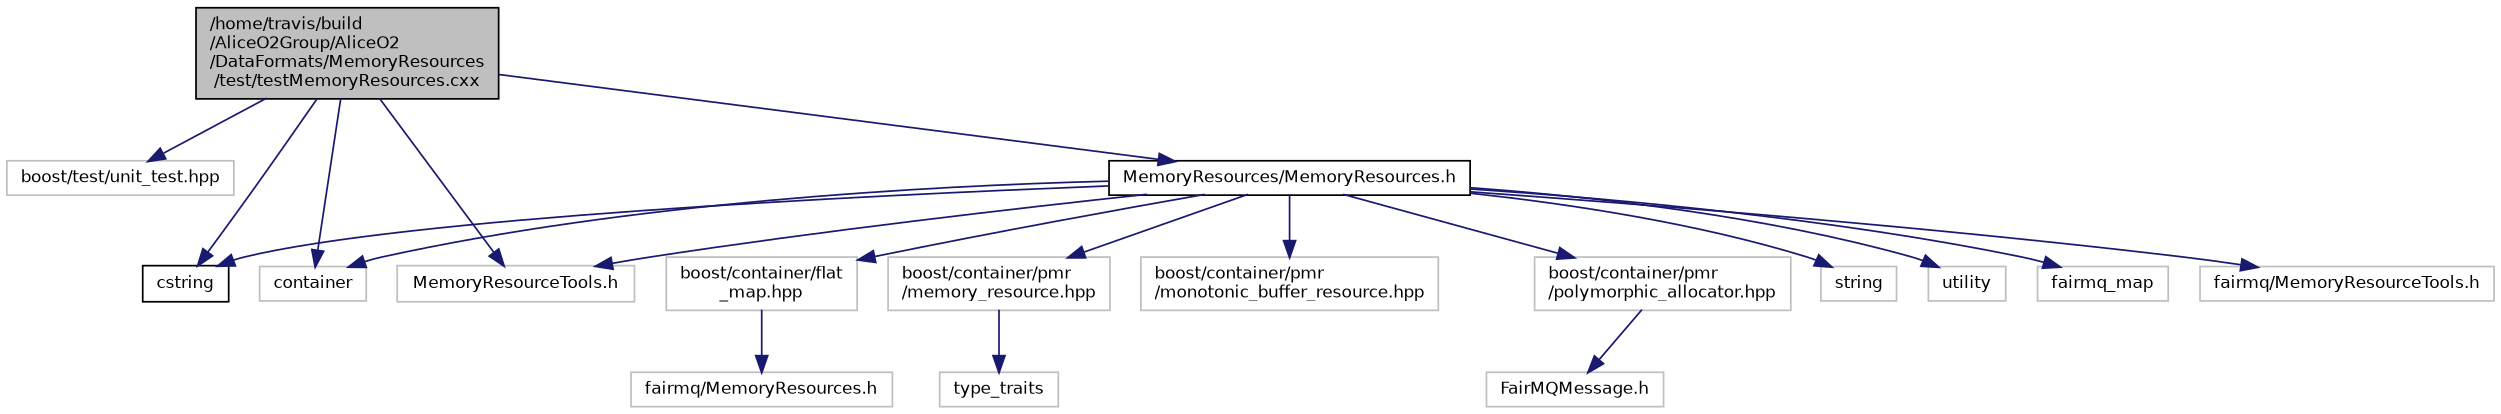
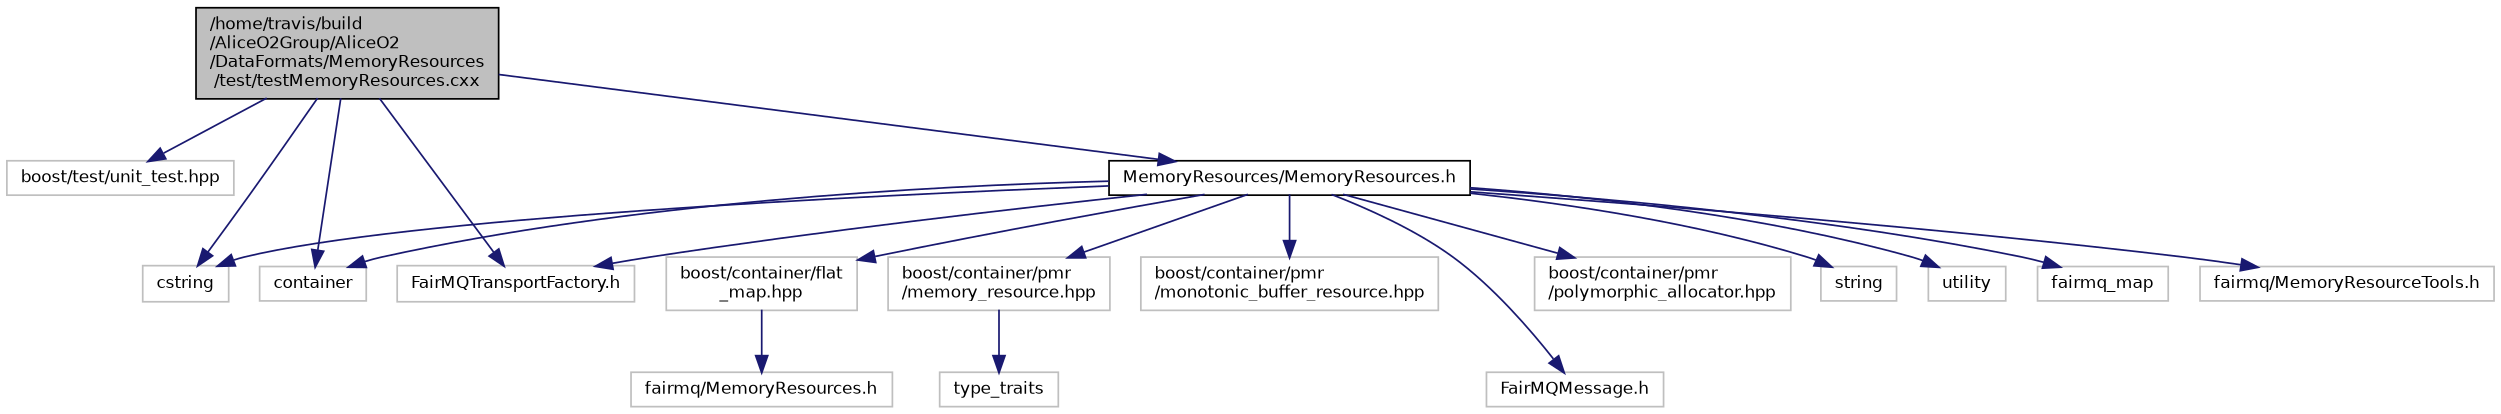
node "cstring": color black -> grey75
node "MemoryResourceTools.h": label "MemoryResourceTools.h" -> "FairMQTransportFactory.h"
edge "boost/container/pmr /polymorphic_allocator.hpp" -> "FairMQMessage.h": now "MemoryResources/MemoryResources.h" -> "FairMQMessage.h"
